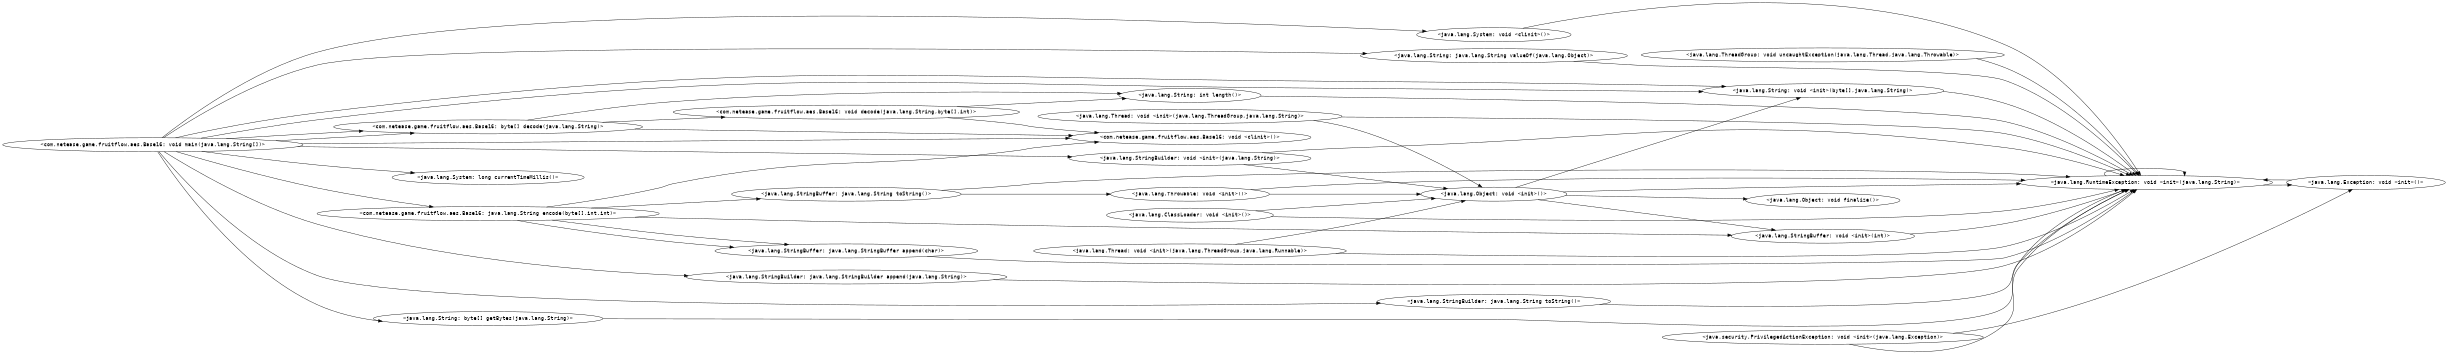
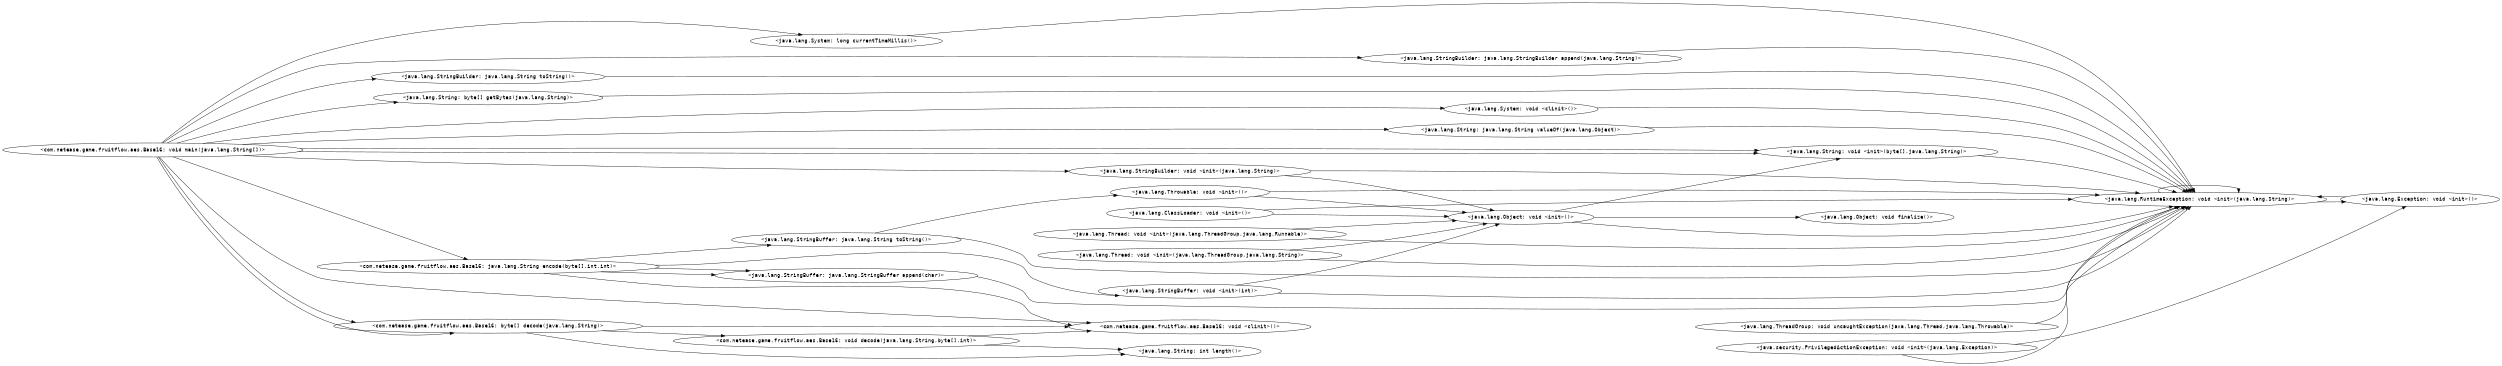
edge "<java.lang.String: int length()>" -> "<java.lang.RuntimeException: void <init>(java.lang.String)>": now "<java.lang.System: long currentTimeMillis()>" -> "<java.lang.RuntimeException: void <init>(java.lang.String)>"
edge "<java.lang.Object: void <init>()>" -> "<java.lang.StringBuffer: void <init>(int)>": reversed
